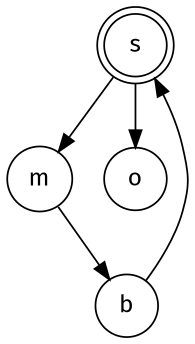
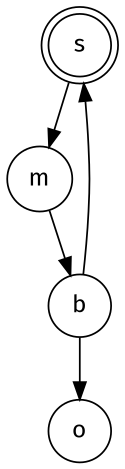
edge "s" -> "o": now "b" -> "o"
